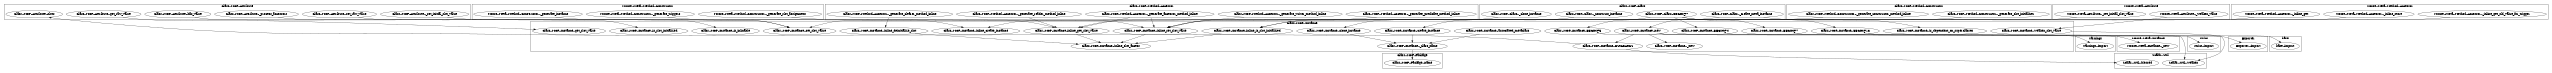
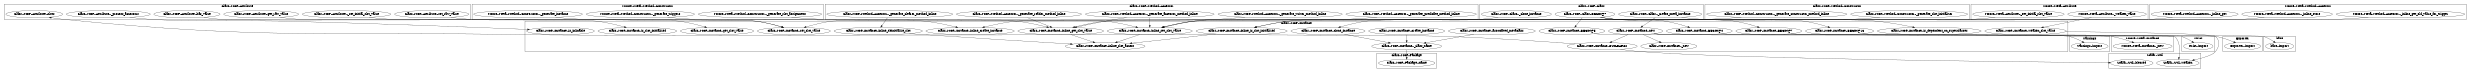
node "Class::MOP::Class::_construct_instance": removed
